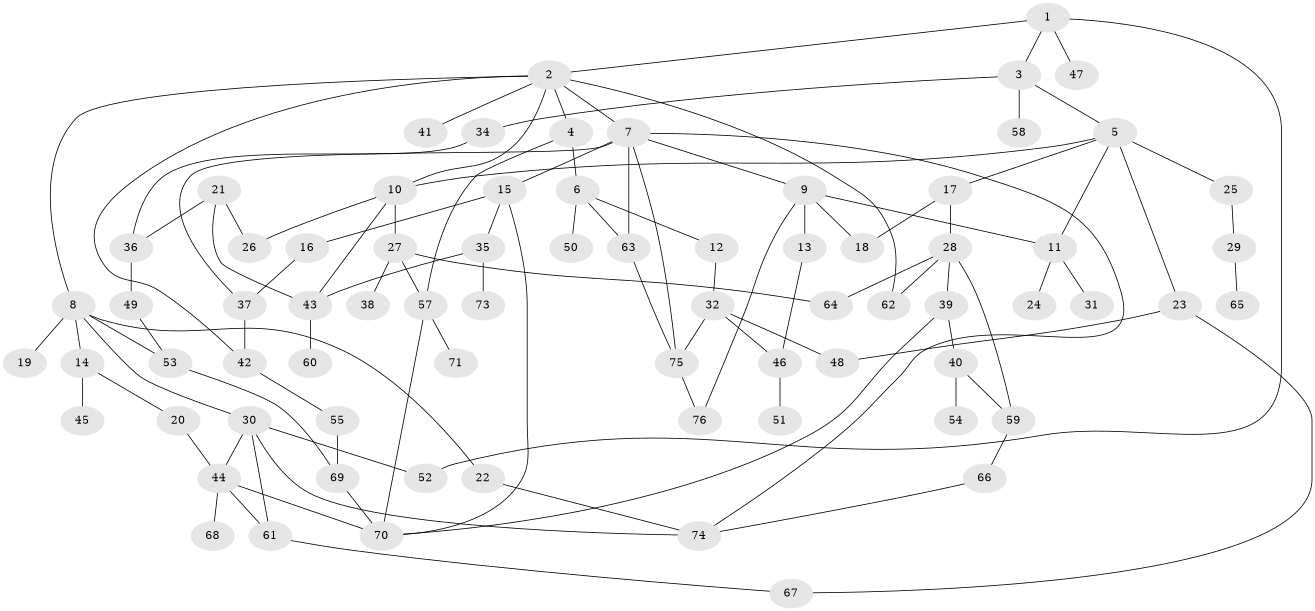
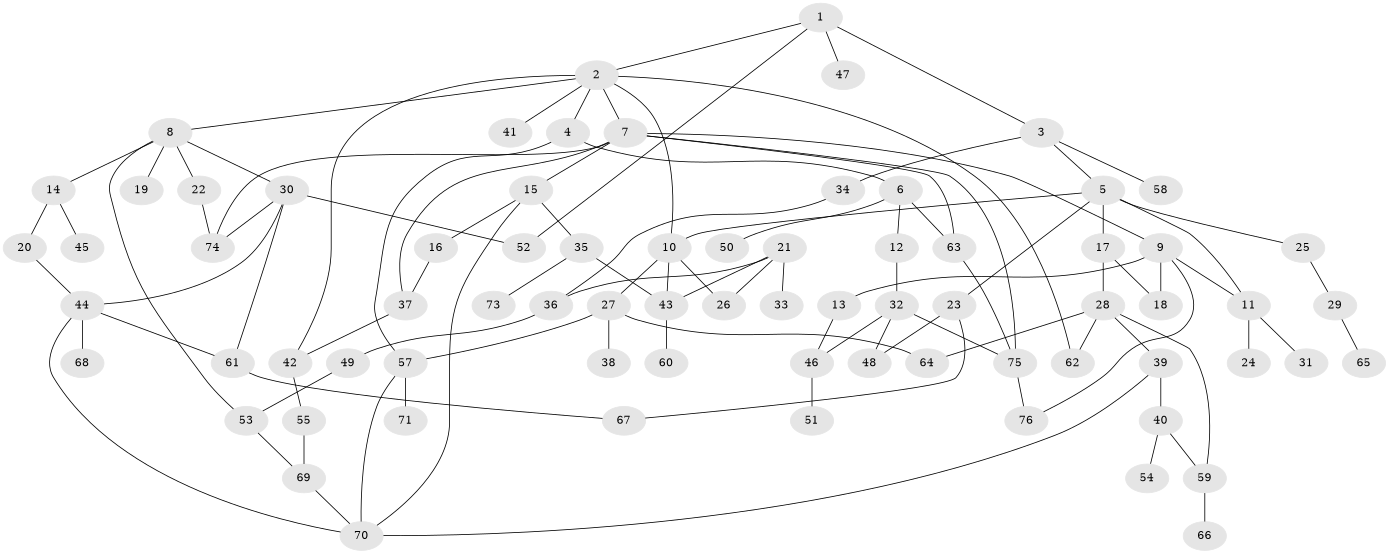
node "33": added
edge "66" -- "74": removed
